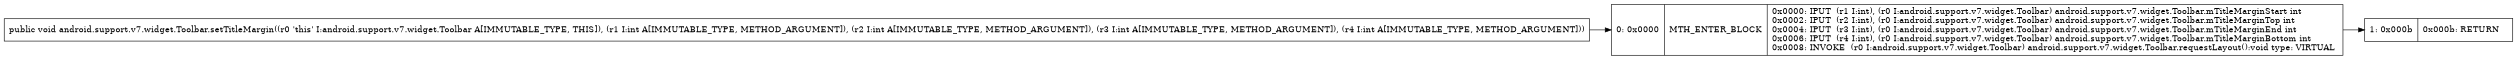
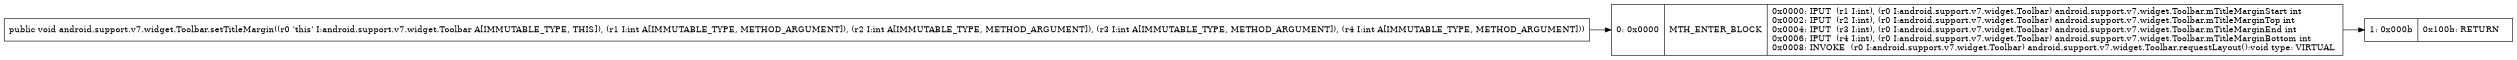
node "1: 0x000b": text "0x000b: RETURN" -> "0x100b: RETURN"
